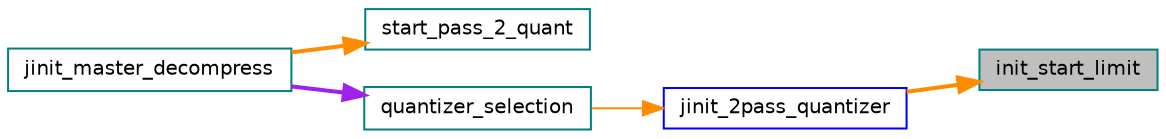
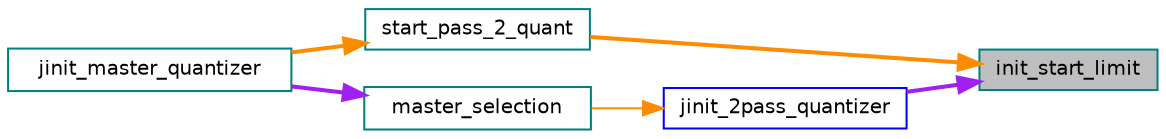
edge "start_pass_2_quant" -> "init_start_limit": added
node "jinit_master_decompress": label "jinit_master_decompress" -> "jinit_master_quantizer"
edge "jinit_2pass_quantizer" -> "init_start_limit": color darkorange -> purple
node "quantizer_selection": label "quantizer_selection" -> "master_selection"
